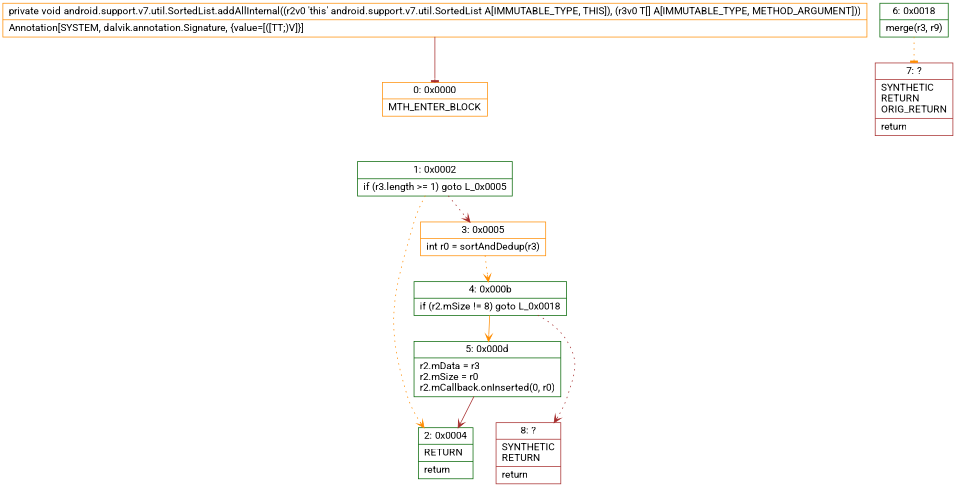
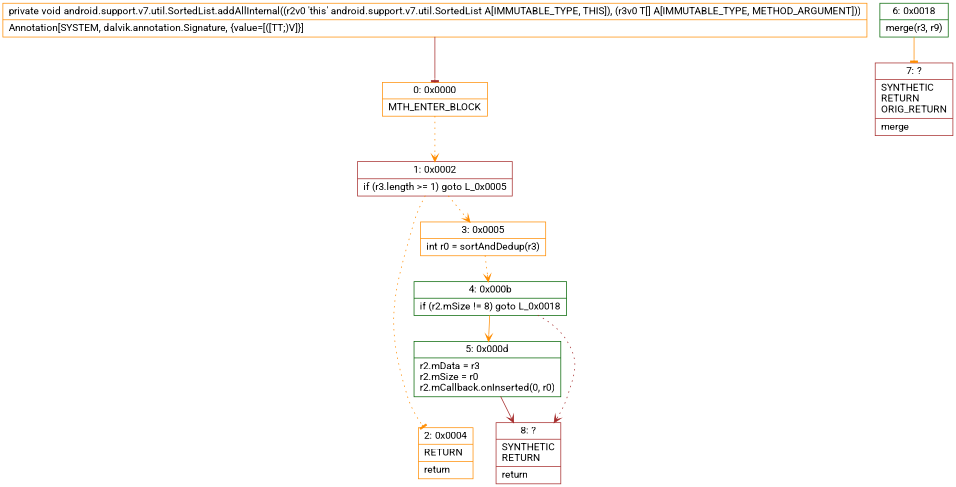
edge "6: 0x0018" -> "7: ?": style dotted -> solid
node "7: ?": text "return" -> "merge"
edge "0: 0x0000" -> "1: 0x0002": added
node "1: 0x0002": color darkgreen -> brown
edge "1: 0x0002" -> "3: 0x0005": color brown -> darkorange
edge "1: 0x0002" -> "2: 0x0004": arrowhead vee -> tee
edge "5: 0x000d" -> "2: 0x0004": now "5: 0x000d" -> "8: ?"
node "2: 0x0004": color darkgreen -> darkorange
